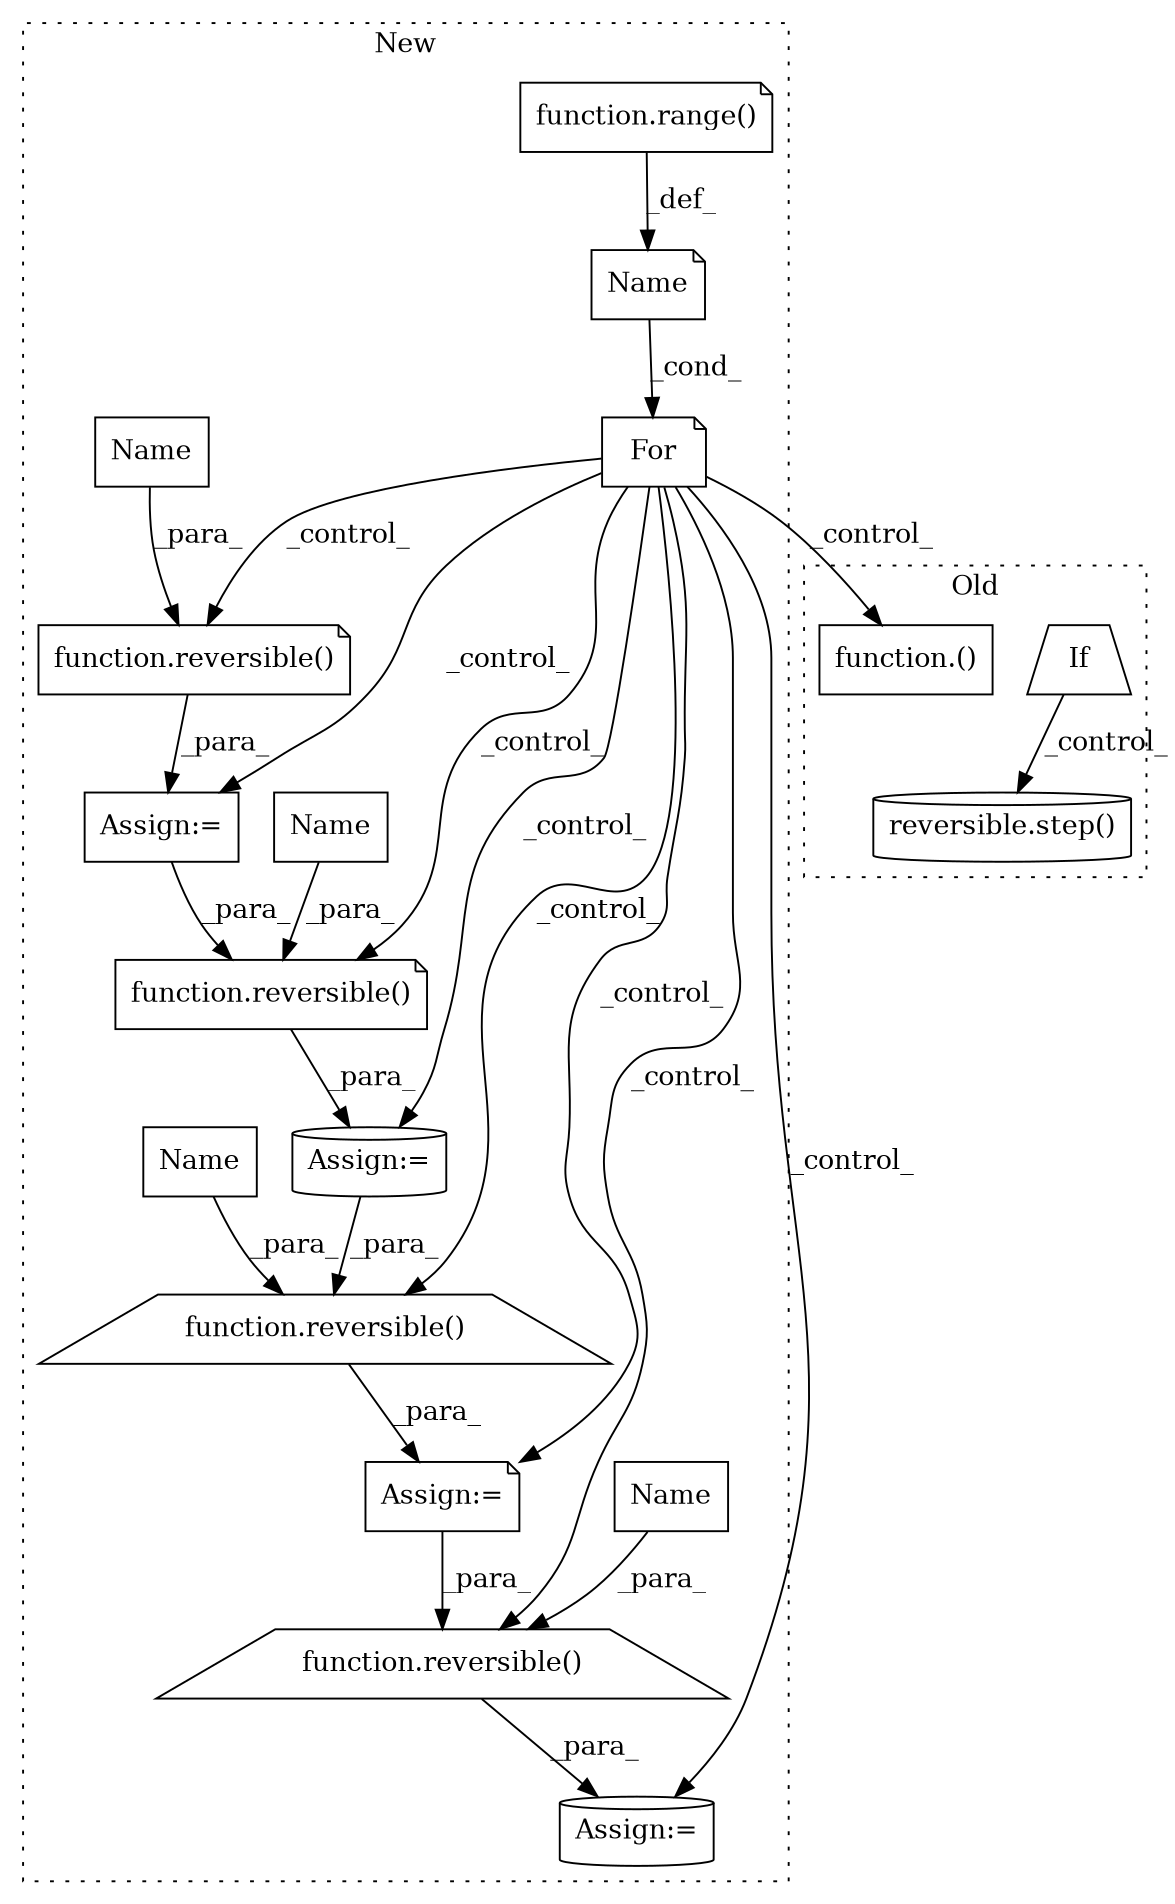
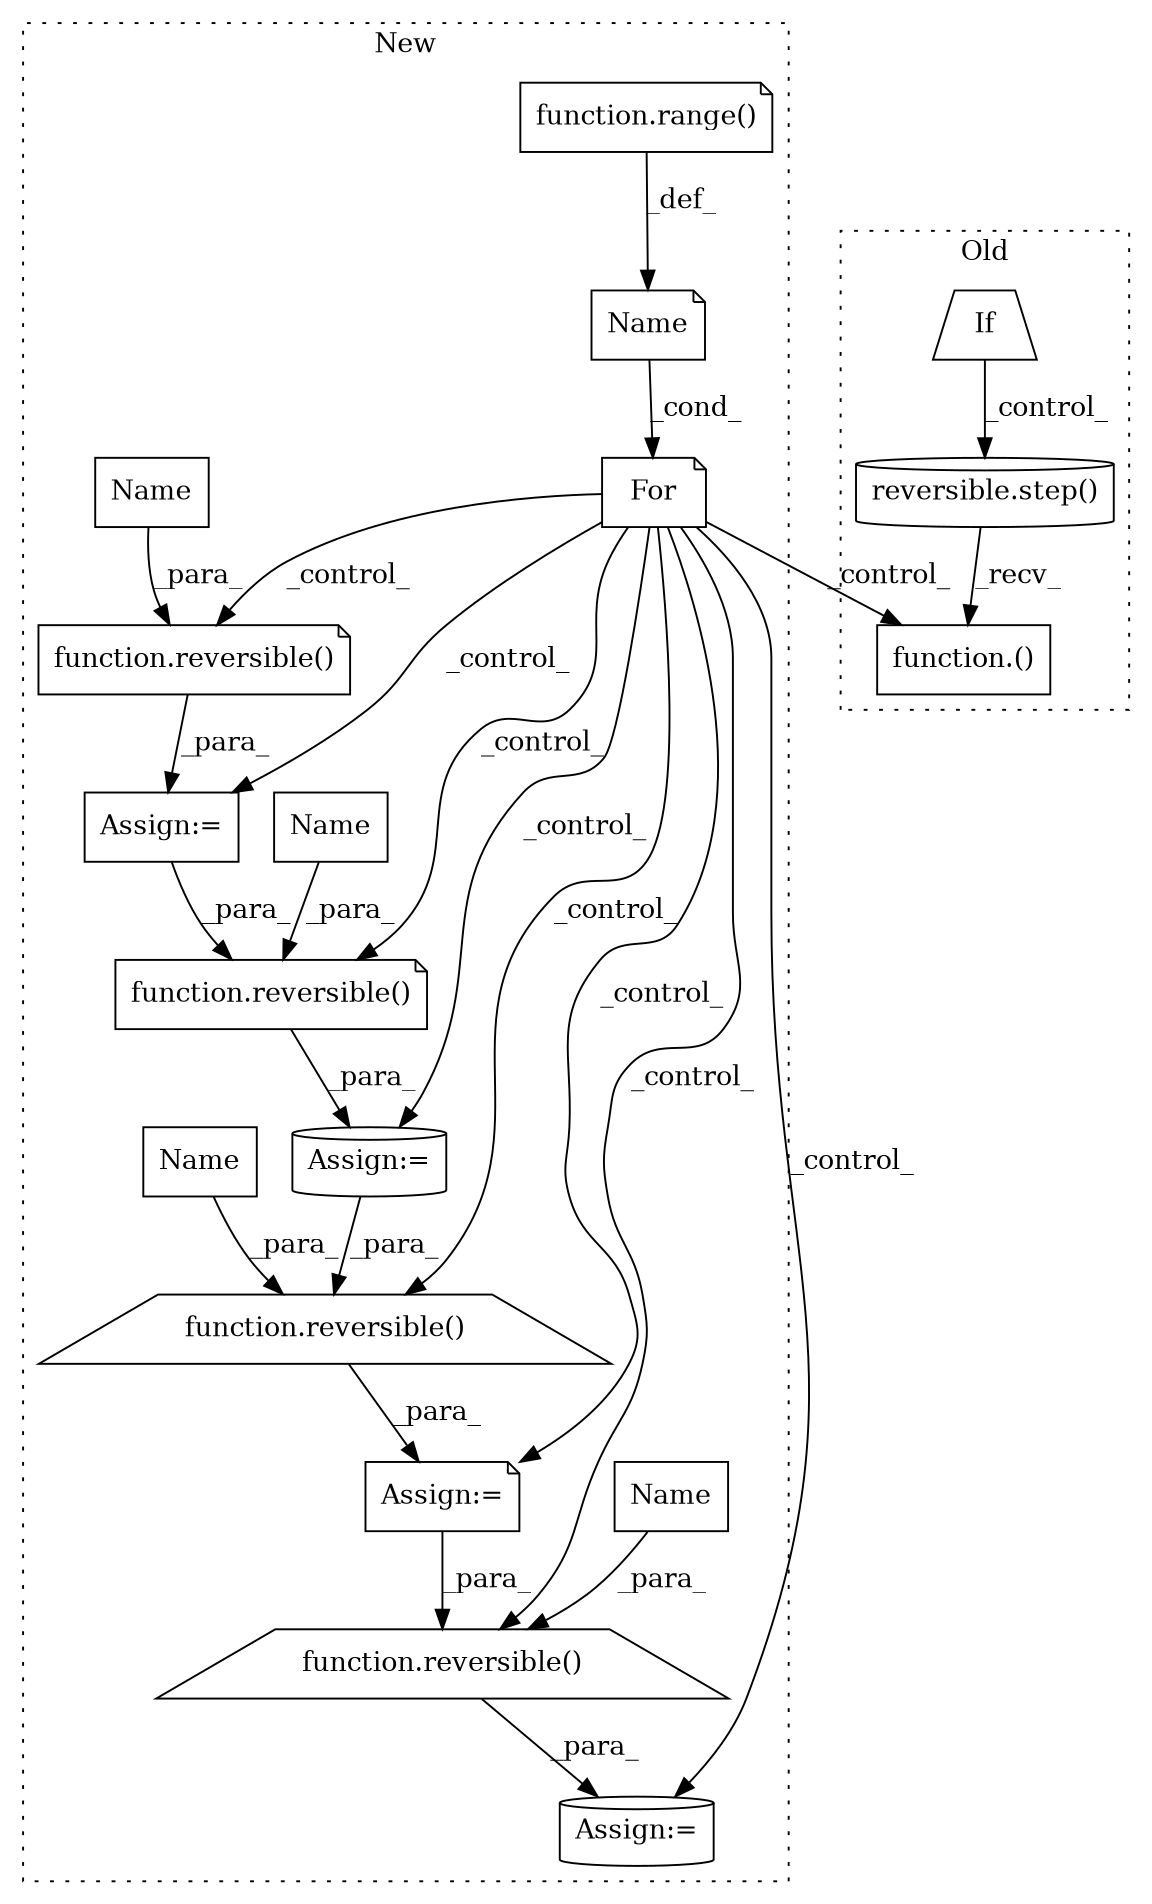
edge "reversible.step()" -> "function.()": added, label "_recv_"
